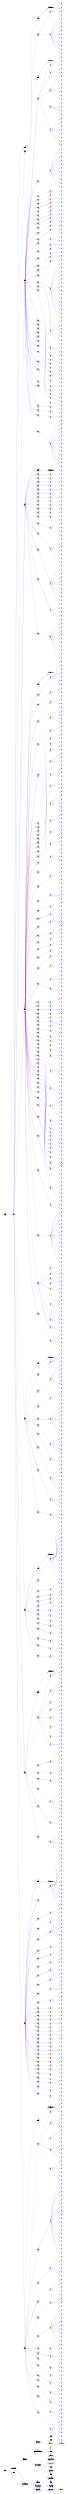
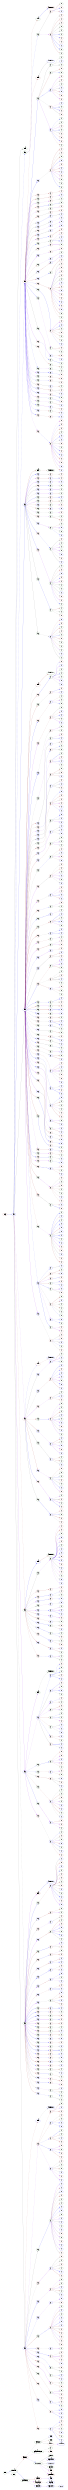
node "type": removed
